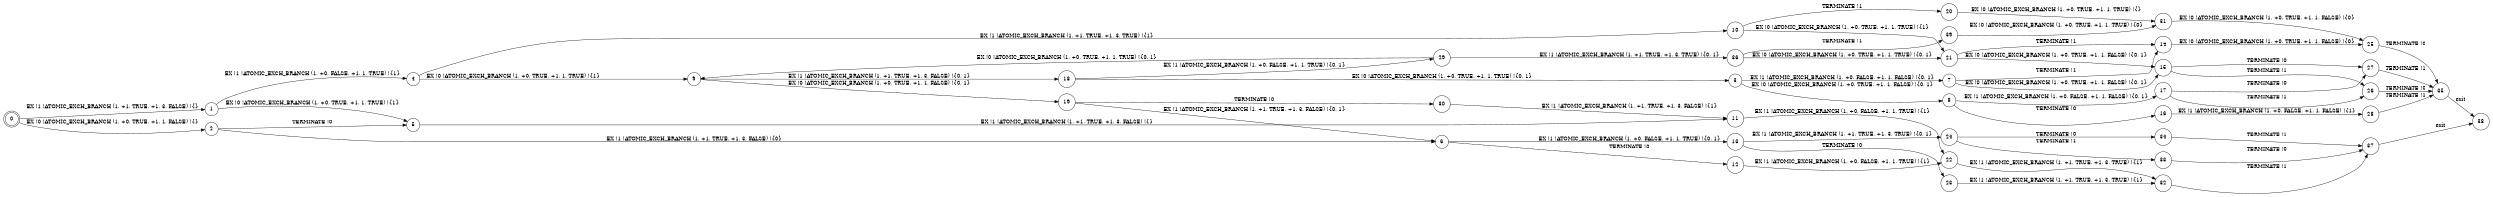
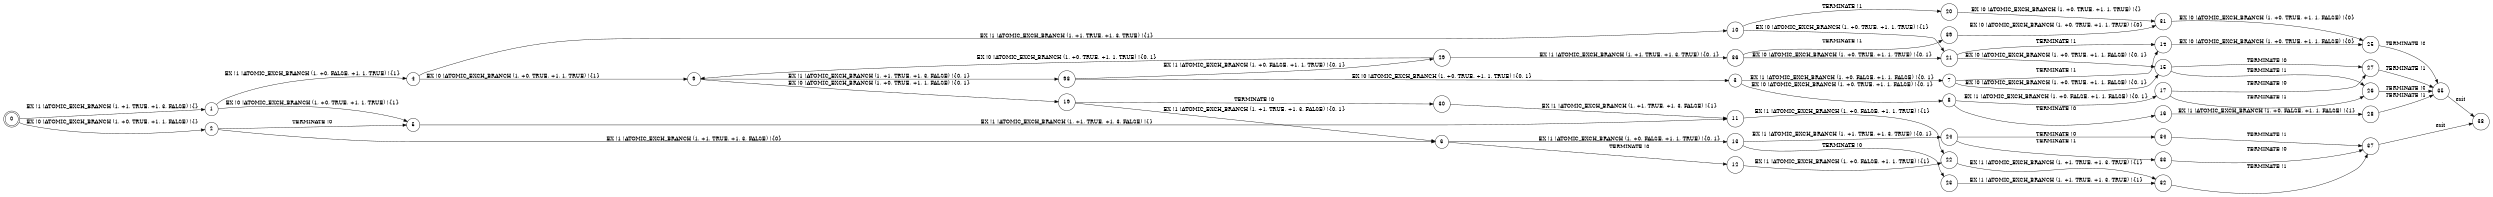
node "18": label "18" -> "98"
